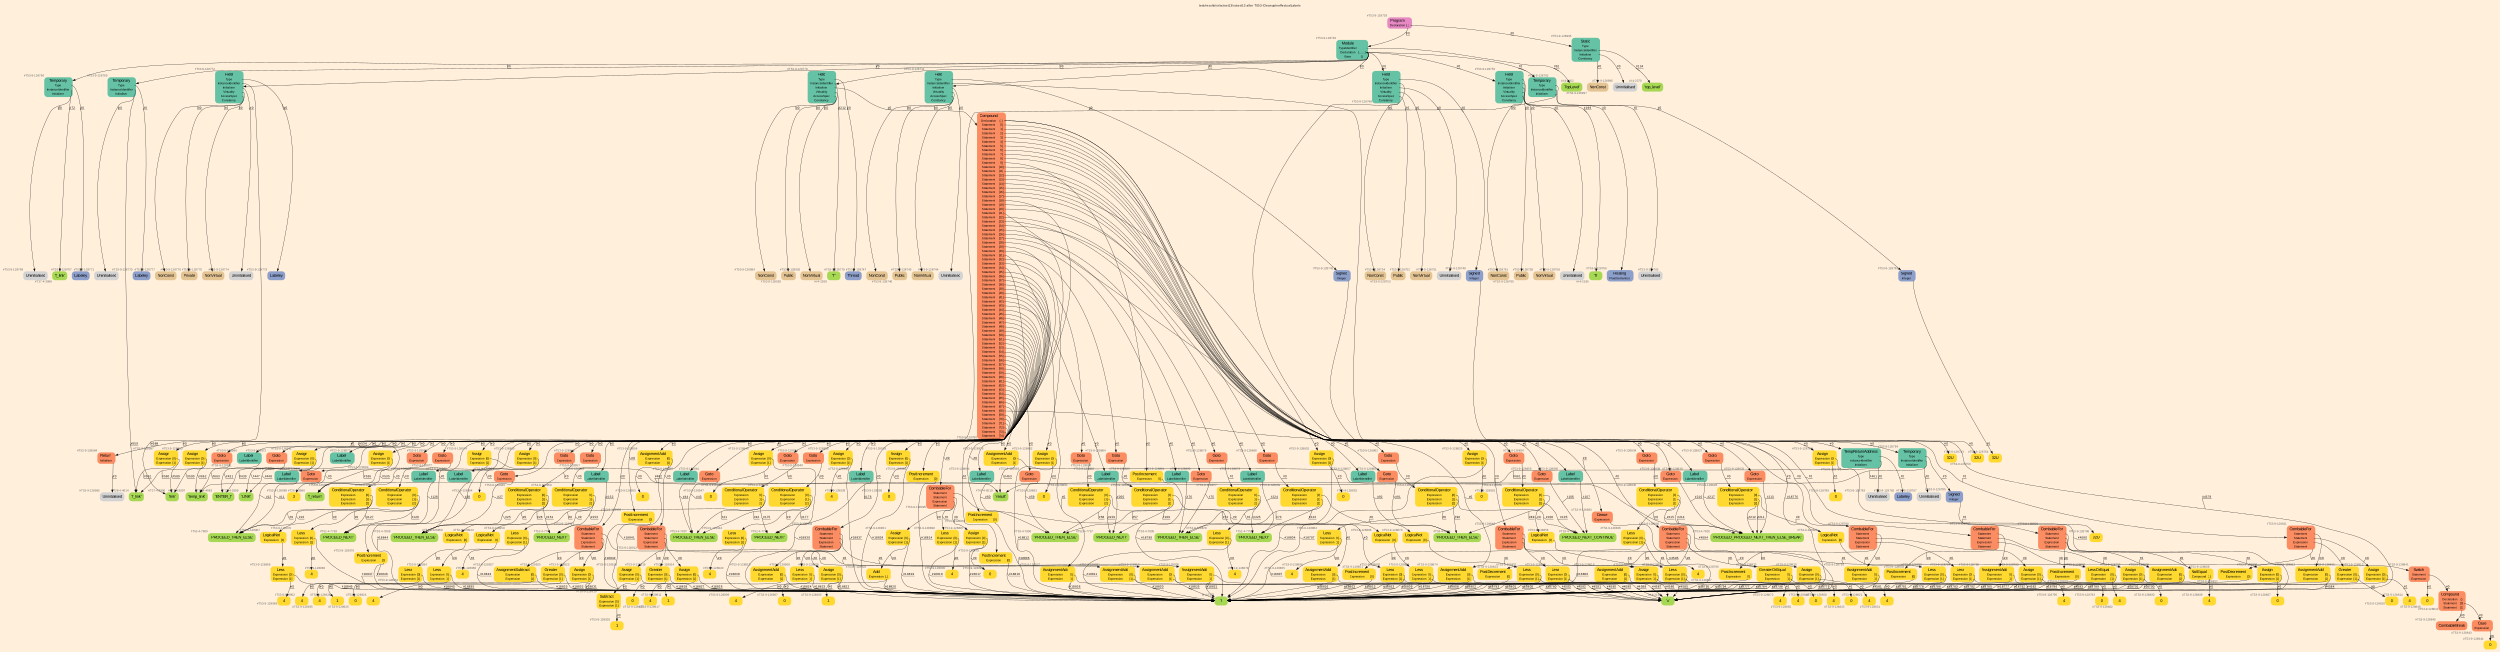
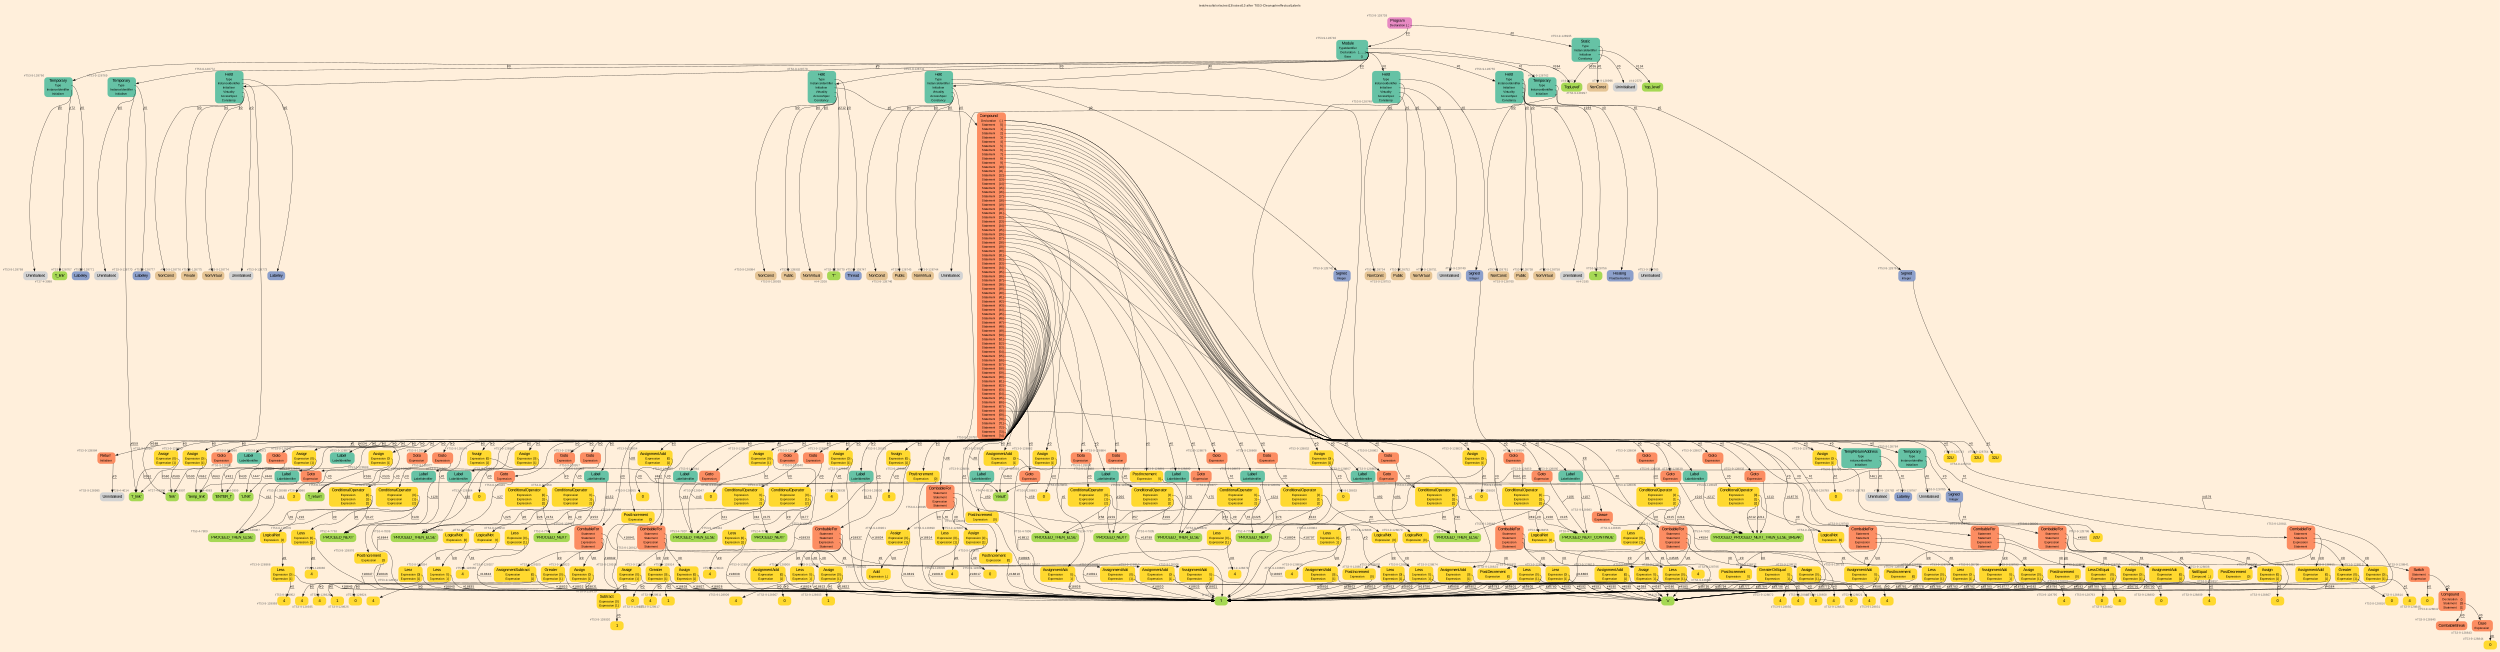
edge "Static" -> "'TopLevel'": added, label "#355"
edge "Module" -> "'TopLevel'": label "#92" -> "#364"
edge "Add" -> "'i'": removed, label "#18820"
